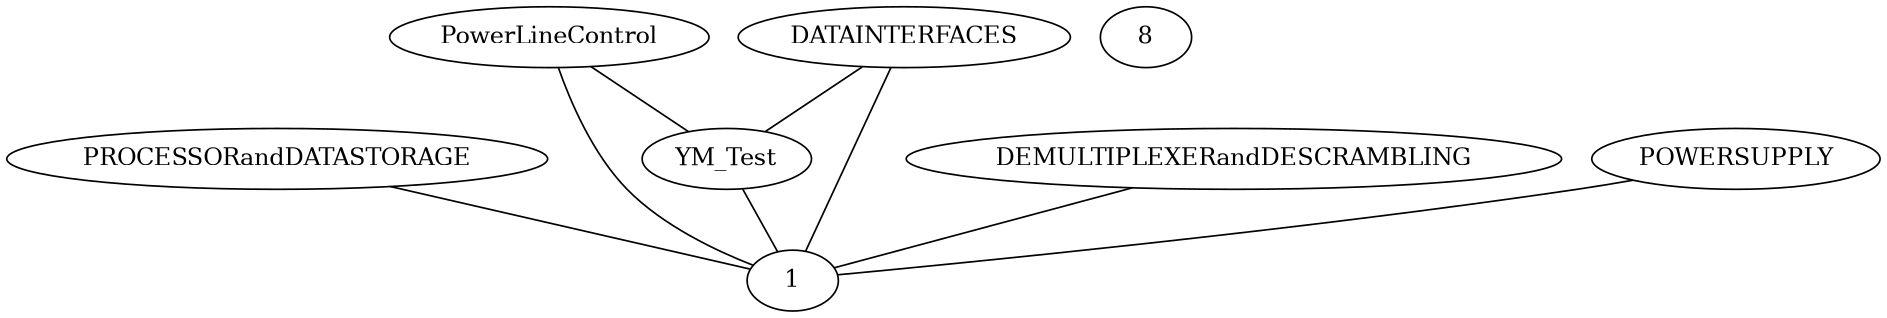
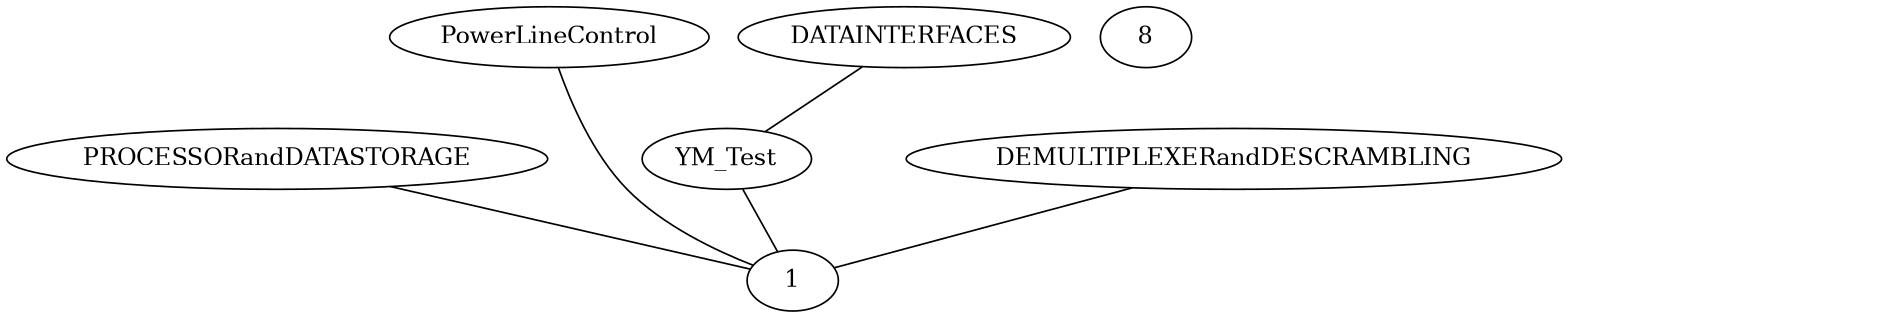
edge "PowerLineControl" -- "YM_Test": removed
node "POWERSUPPLY": removed
edge "DATAINTERFACES" -- "1": removed
